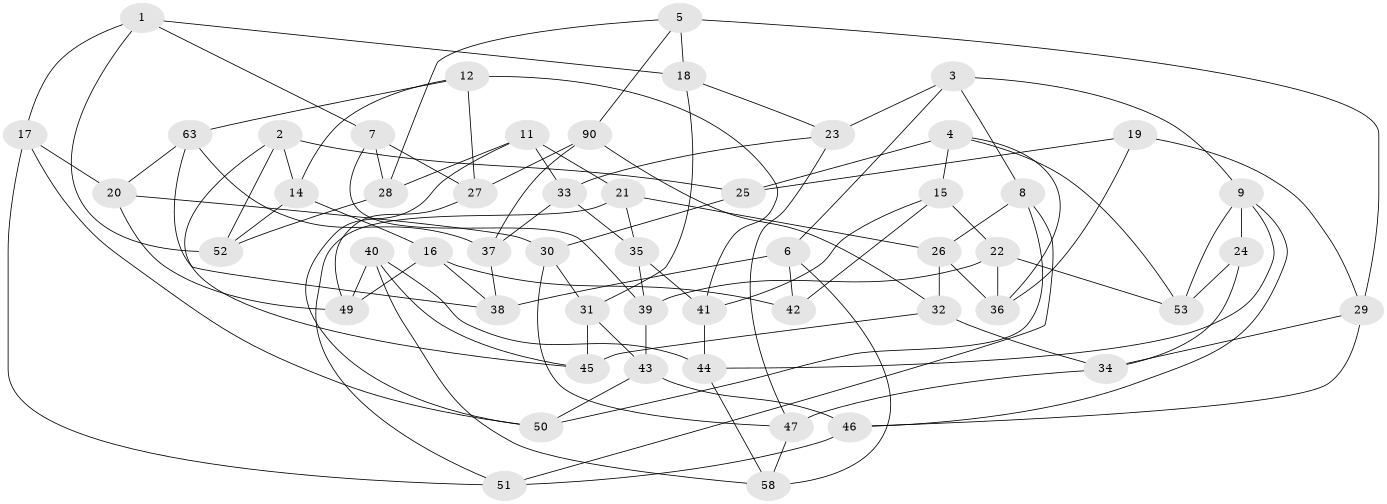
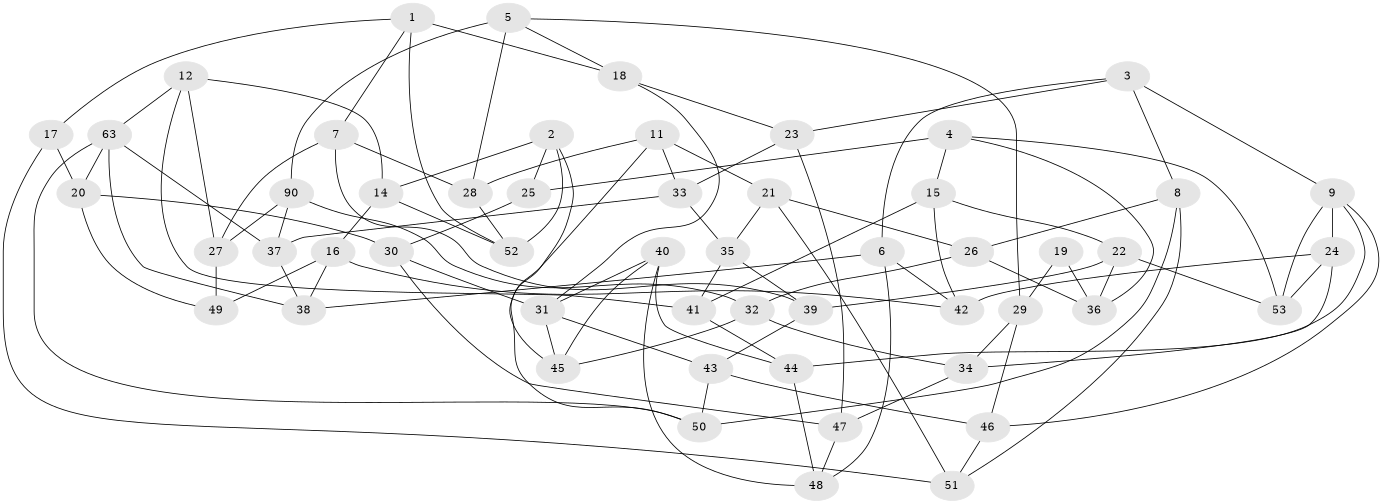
edge "19" -- "25": removed
edge "24" -- "42": added
edge "40" -- "49": now "40" -- "31"
edge "17" -- "50": now "63" -- "50"
node "58": label "58" -> "48"
